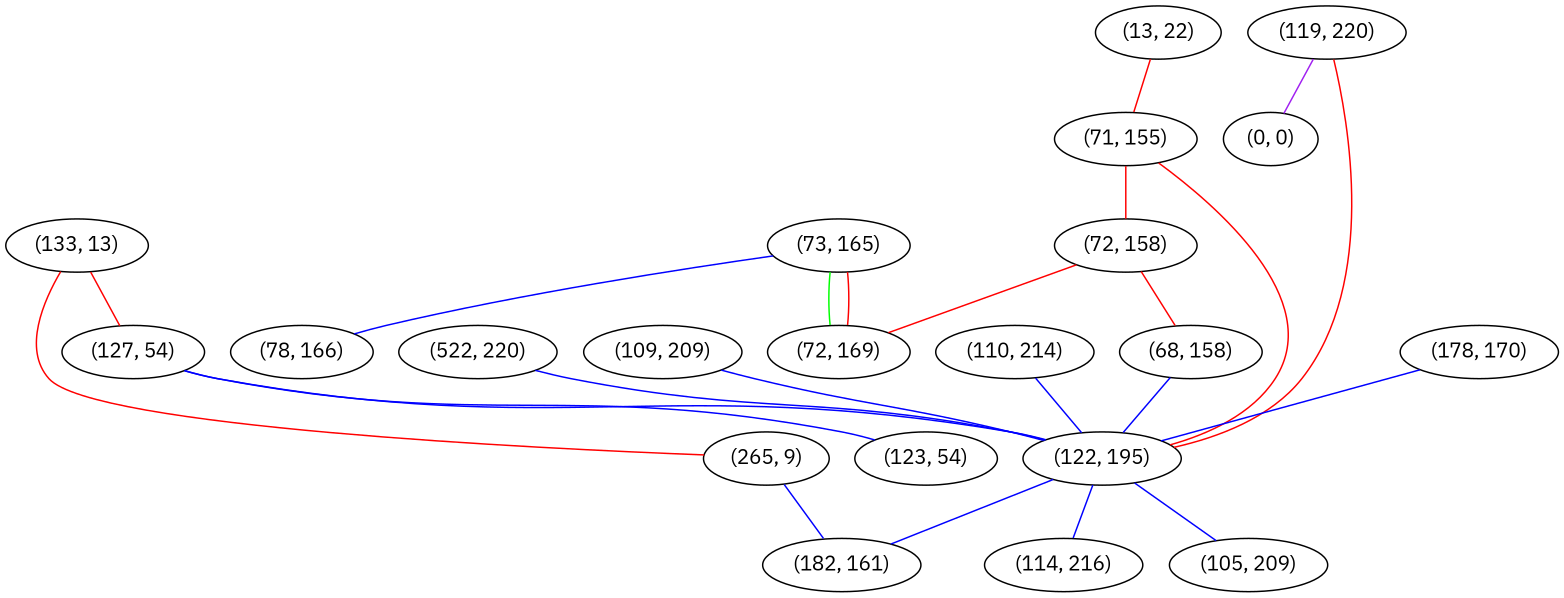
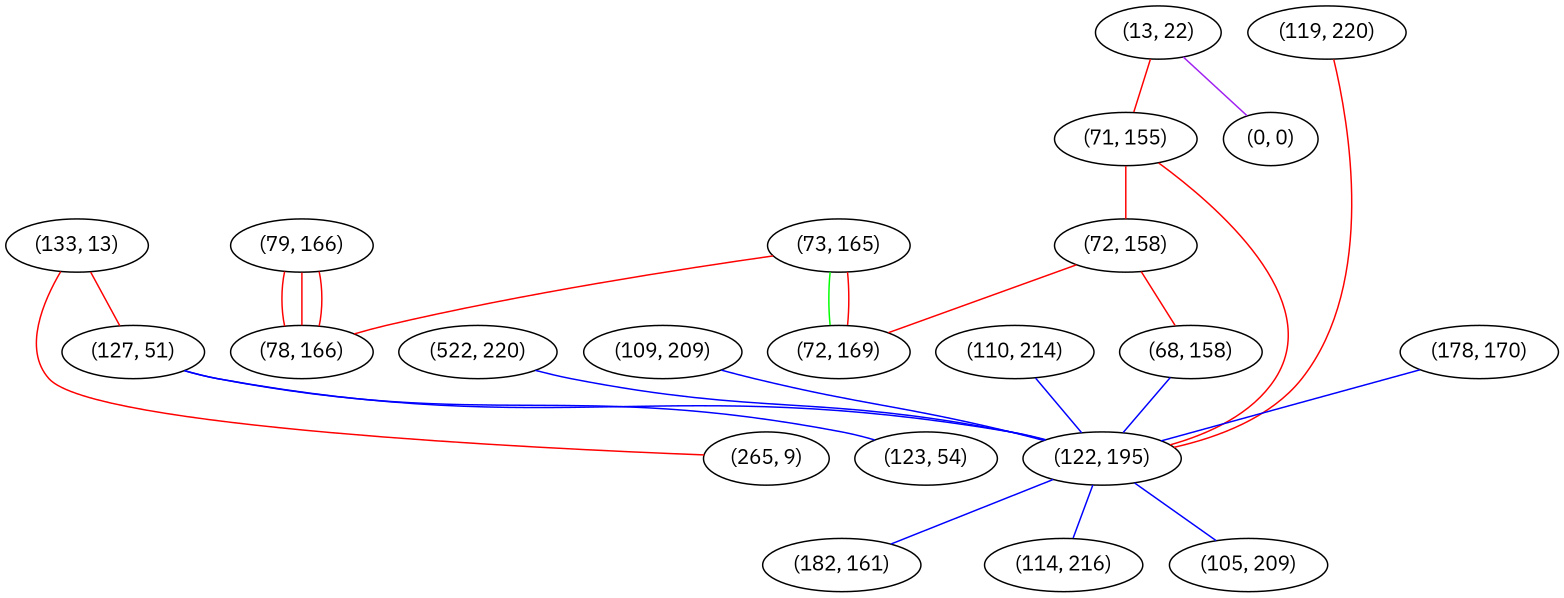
edge "(119, 220)" -- "(0, 0)": now "(13, 22)" -- "(0, 0)"
node "(79, 166)": added
edge "(73, 165)" -- "(78, 166)": color blue -> red
node "(127, 54)": label "(127, 54)" -> "(127, 51)"
edge "(265, 9)" -- "(182, 161)": removed
